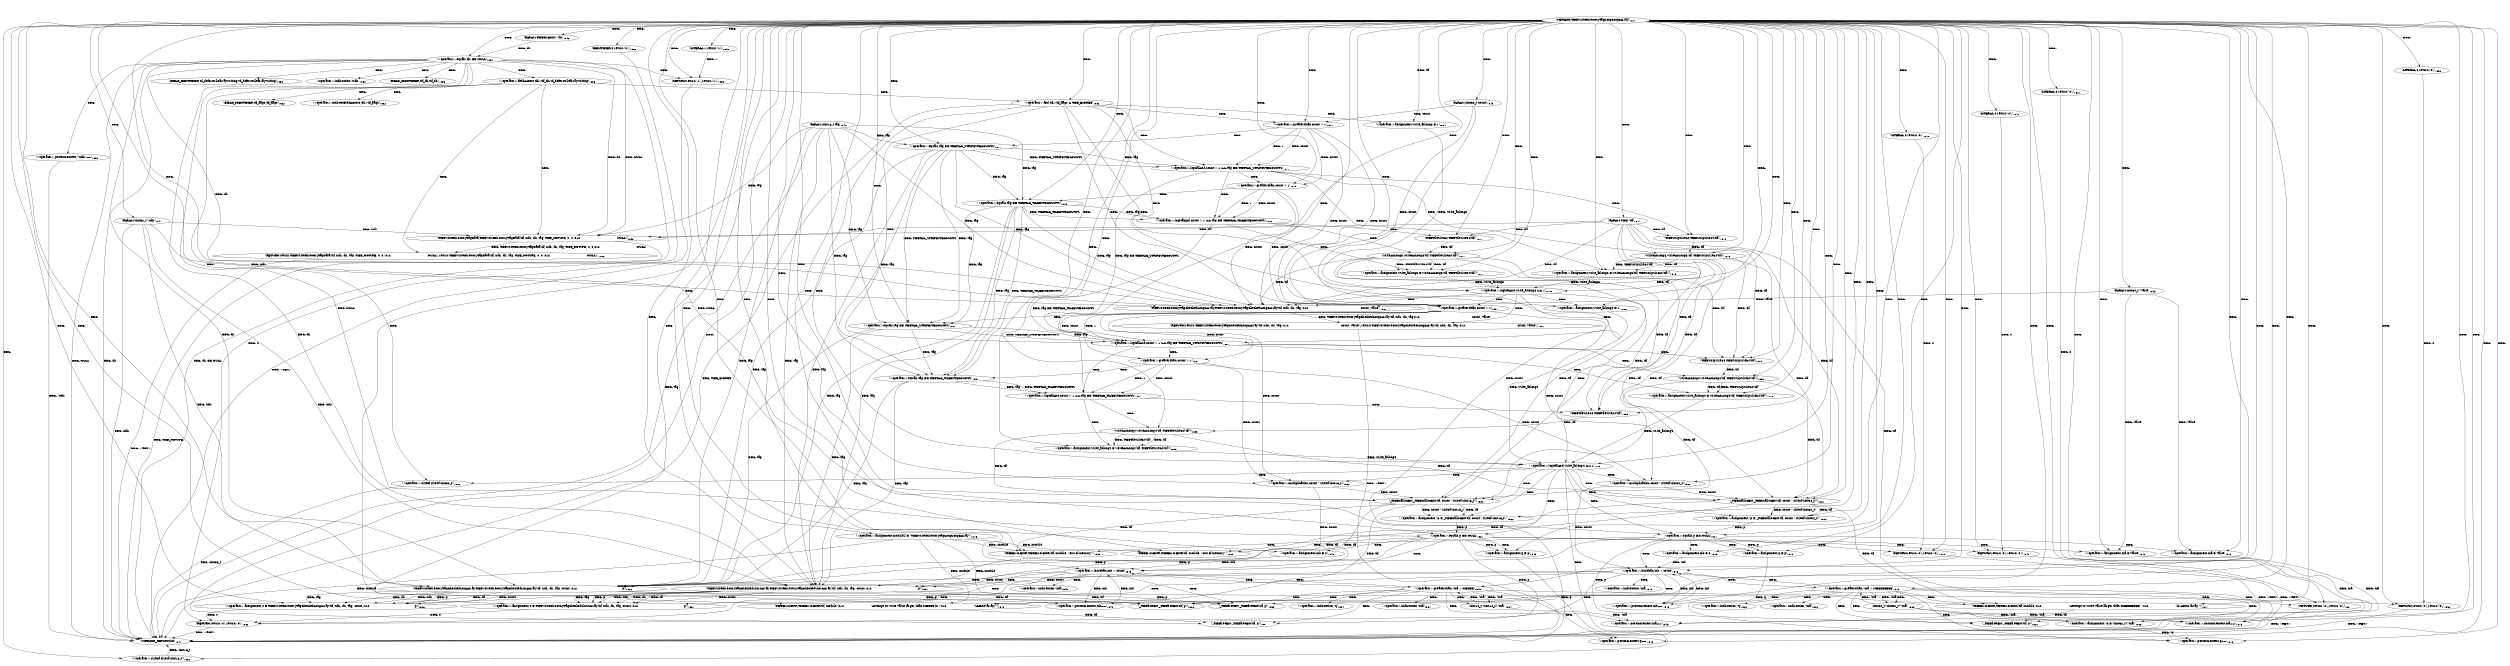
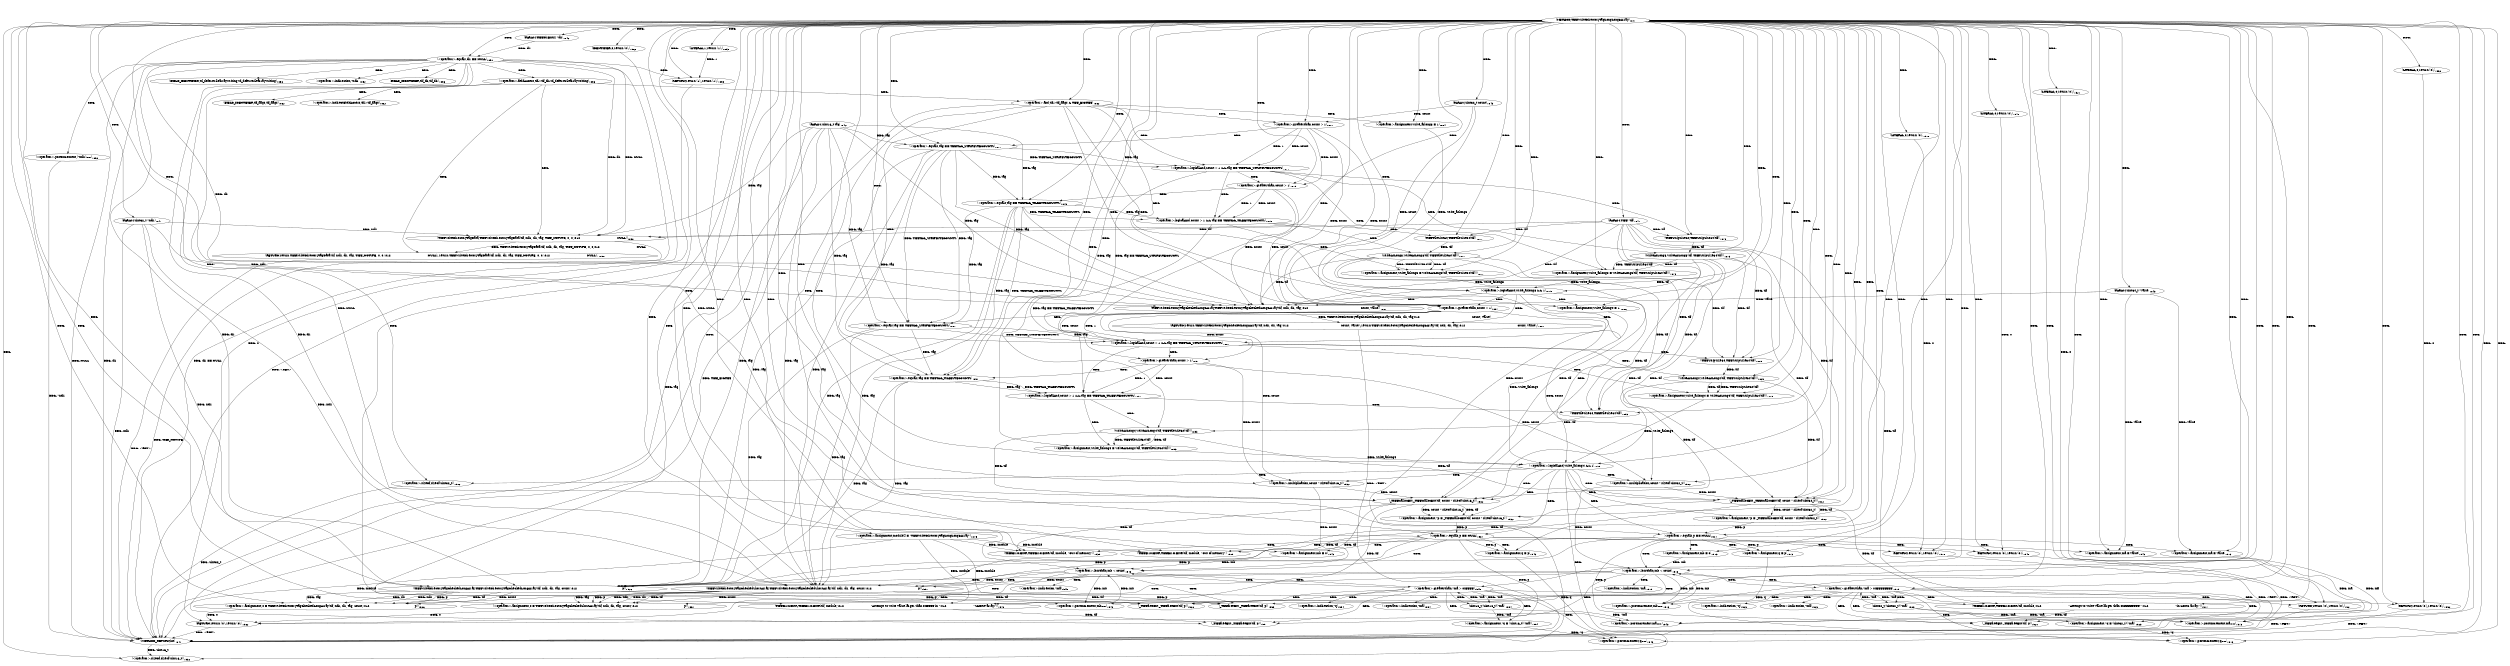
edge "(METHOD,TIFFWriteDirectoryTagLongLong8Array)" -> "(<operator>.assignment,write_aslong8 = 1)": label "DDG: tif" -> "DDG: "
node "(<operator>.assignment,*q = (uint16_t)(*ma))": added
edge "(<operator>.sizeOf,sizeof(uint16_t))" -> "(METHOD_RETURN,int)": reversed
